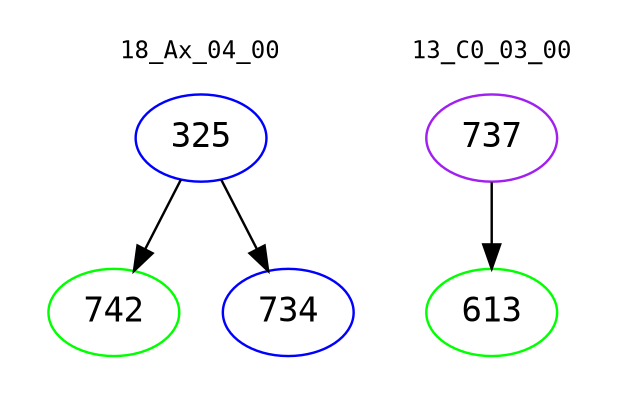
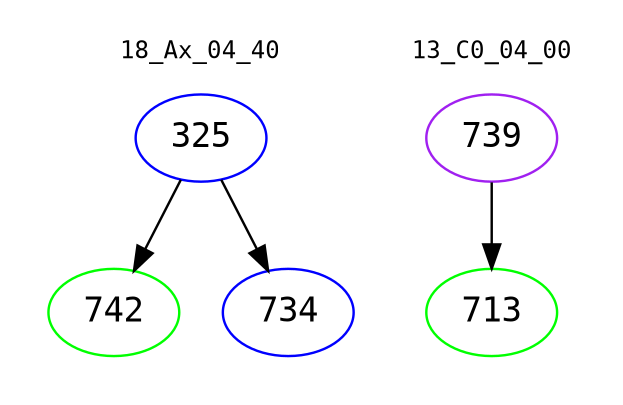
cluster "18_Ax_04_00": label "18_Ax_04_00" -> "18_Ax_04_40"
cluster "13_C0_03_00": label "13_C0_03_00" -> "13_C0_04_00"
node "737": label "737" -> "739"
node "613": label "613" -> "713"
